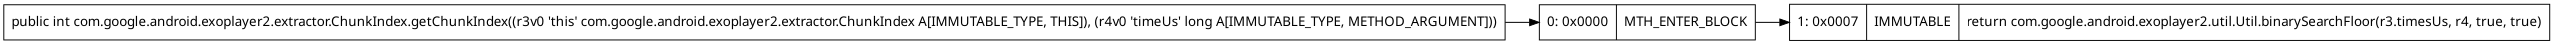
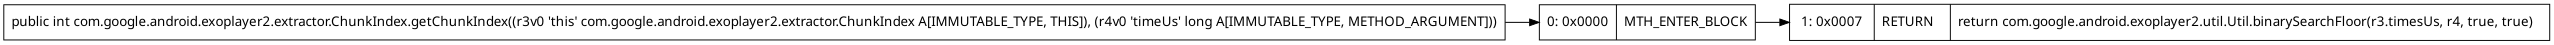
node "1: 0x0007": text "IMMUTABLE" -> "RETURN"
